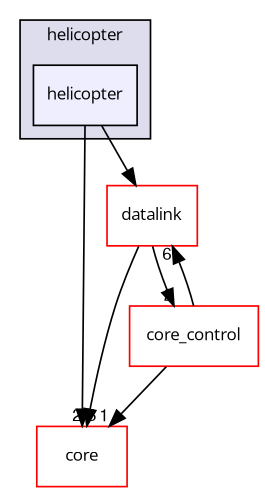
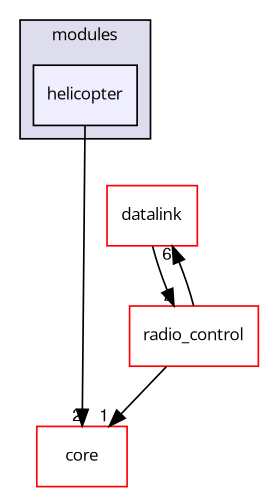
cluster "helicopter": label "helicopter" -> "modules"
edge "helicopter" -> "datalink": removed
edge "datalink" -> "core": removed
node "core_control": label "core_control" -> "radio_control"
